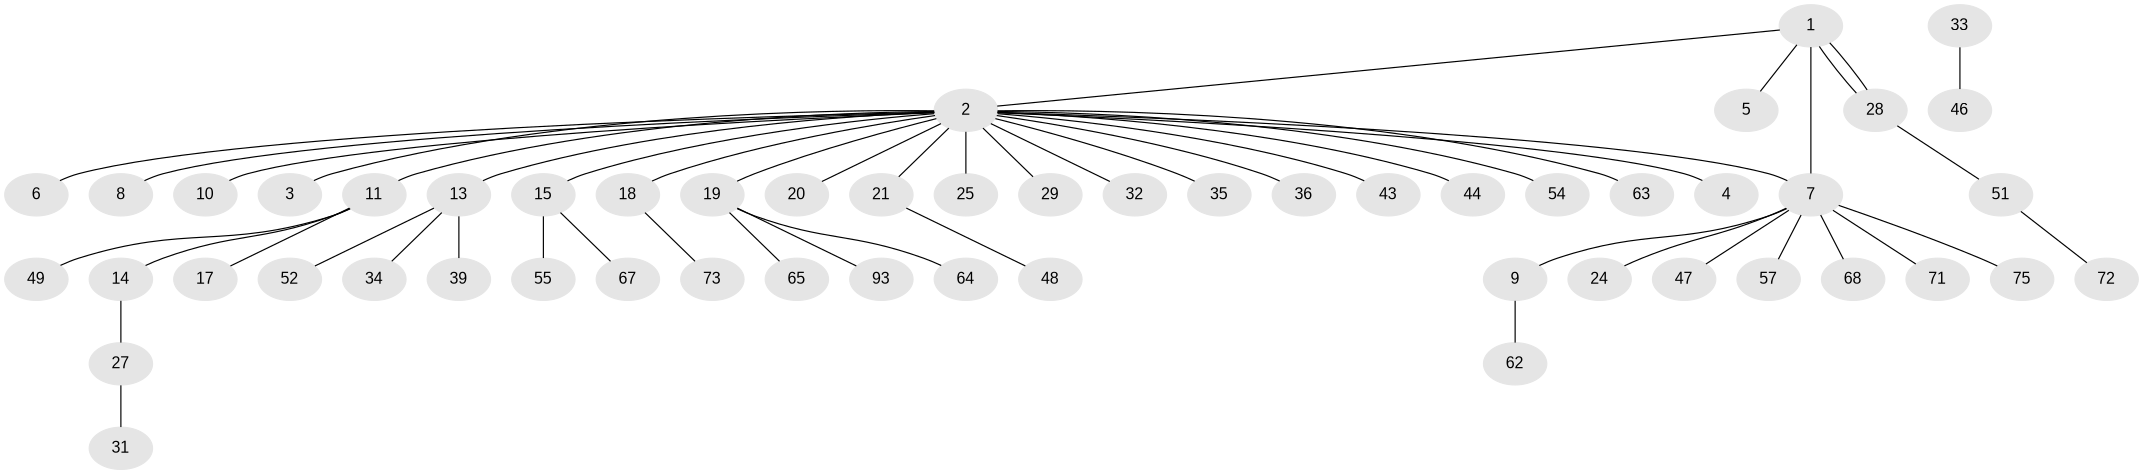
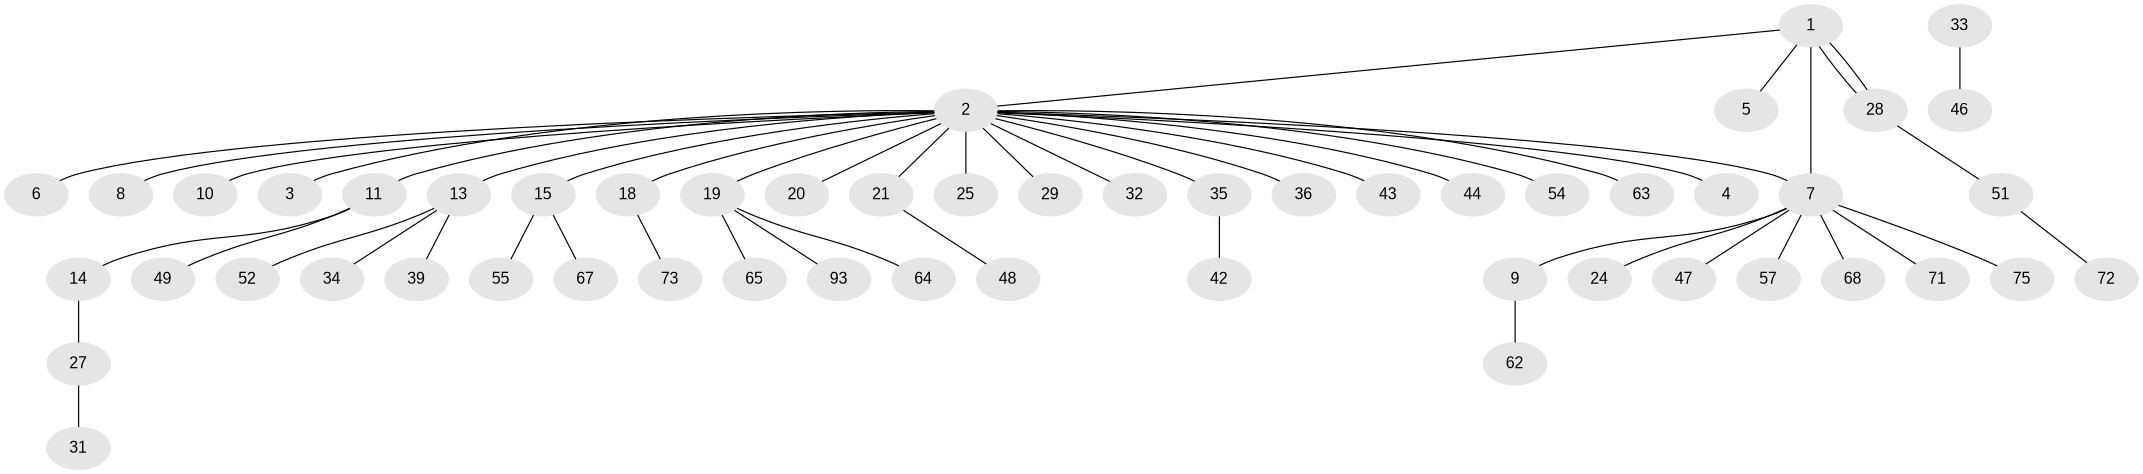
node "17": removed
node "42": added
